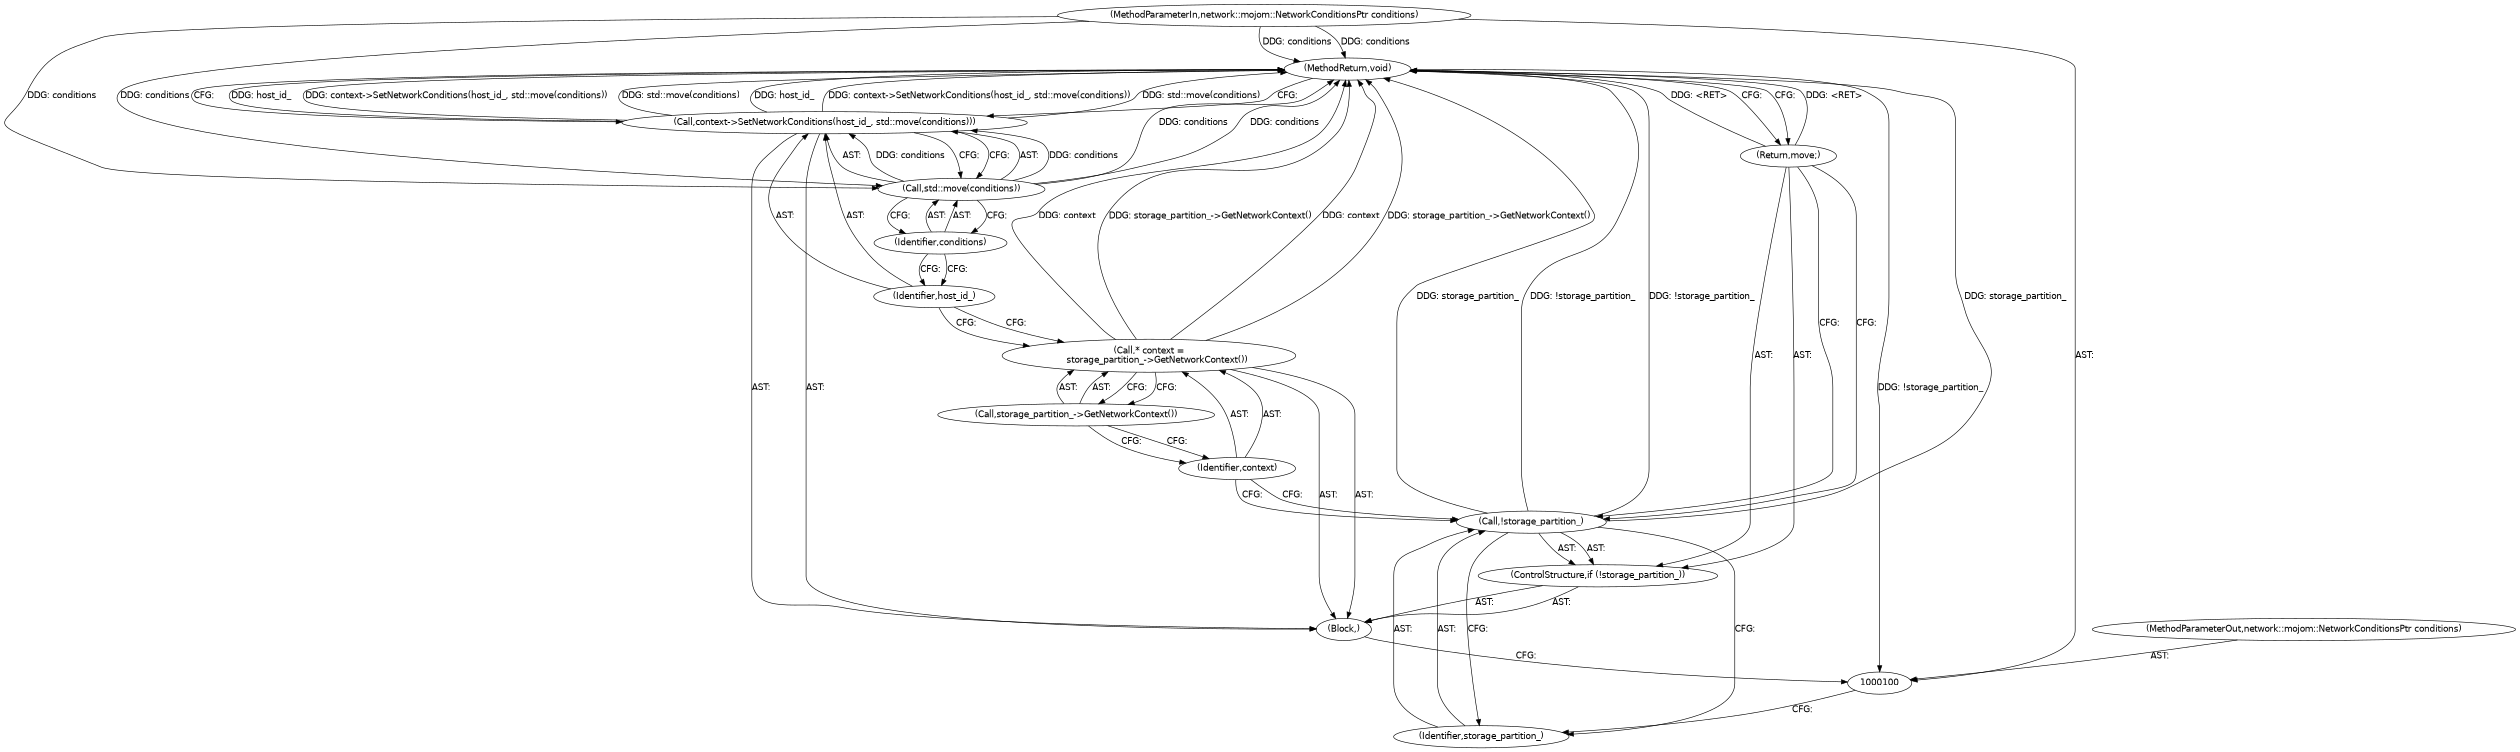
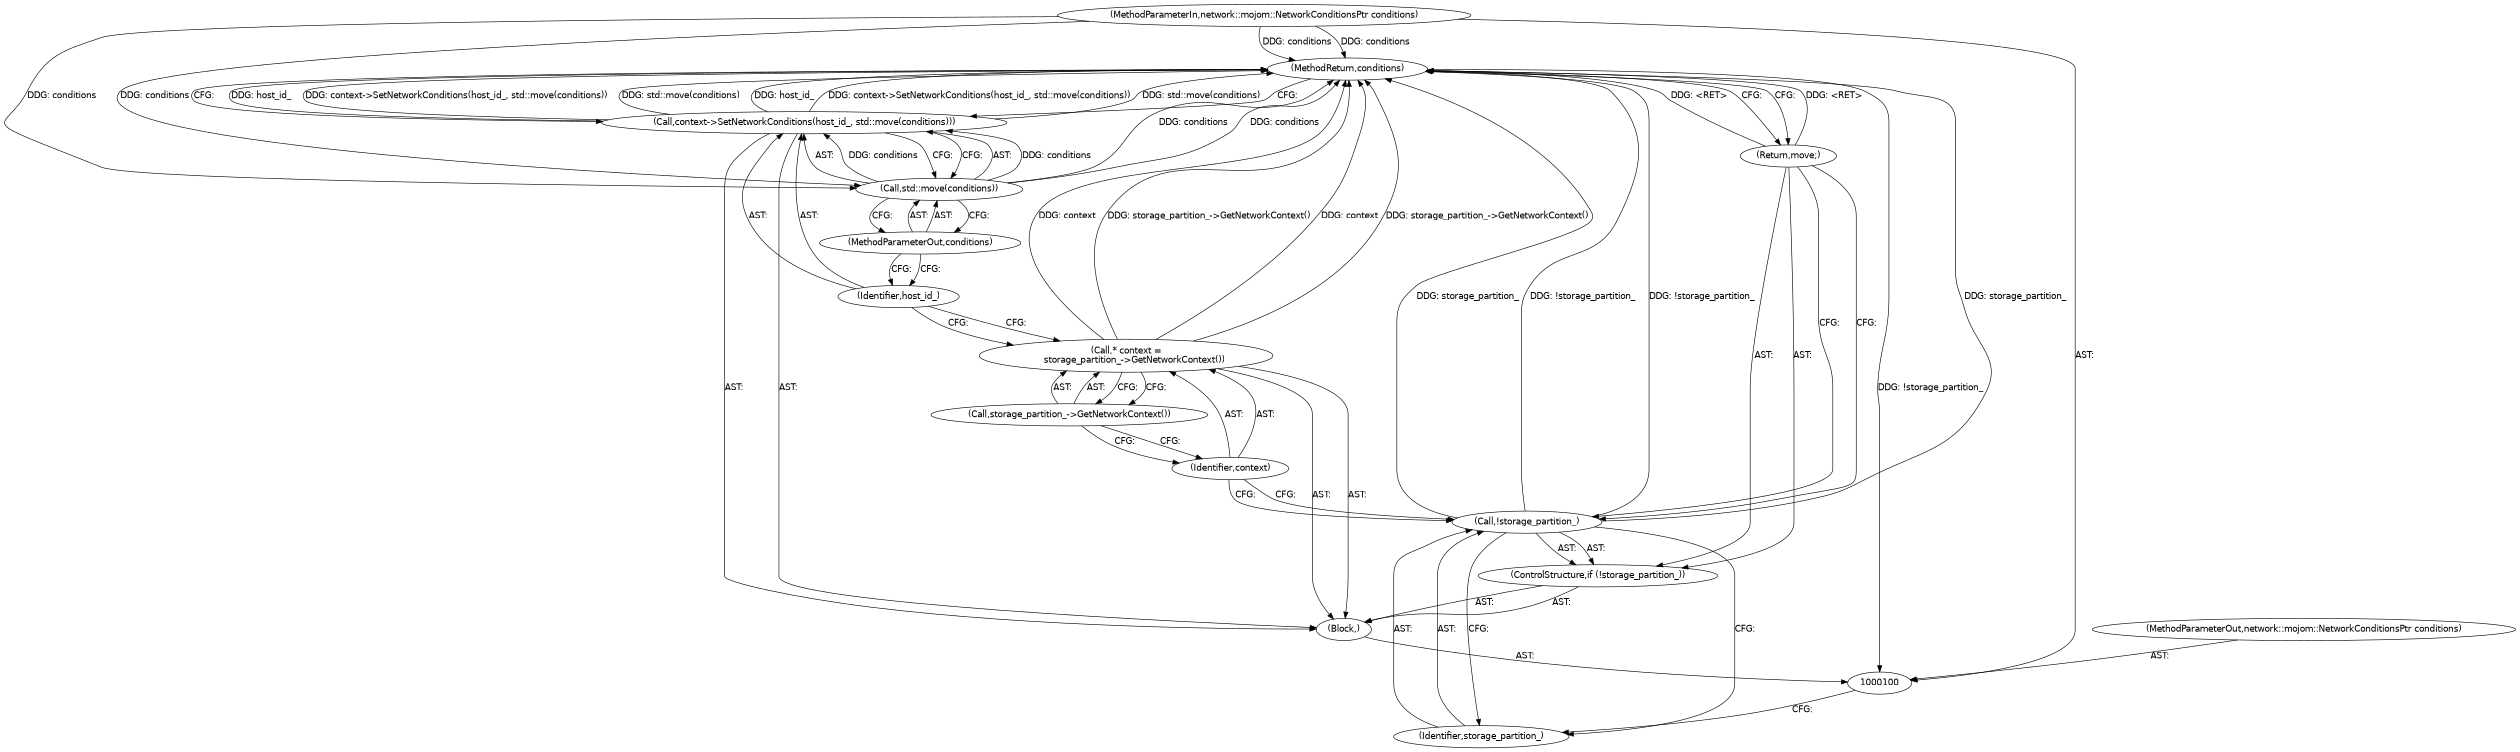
node "(MethodReturn,void)": label "(MethodReturn,void)" -> "(MethodReturn,conditions)"
node "(Identifier,conditions)": label "(Identifier,conditions)" -> "(MethodParameterOut,conditions)"
edge "(Block,)" -> "1000100": label "CFG: " -> "AST: "
